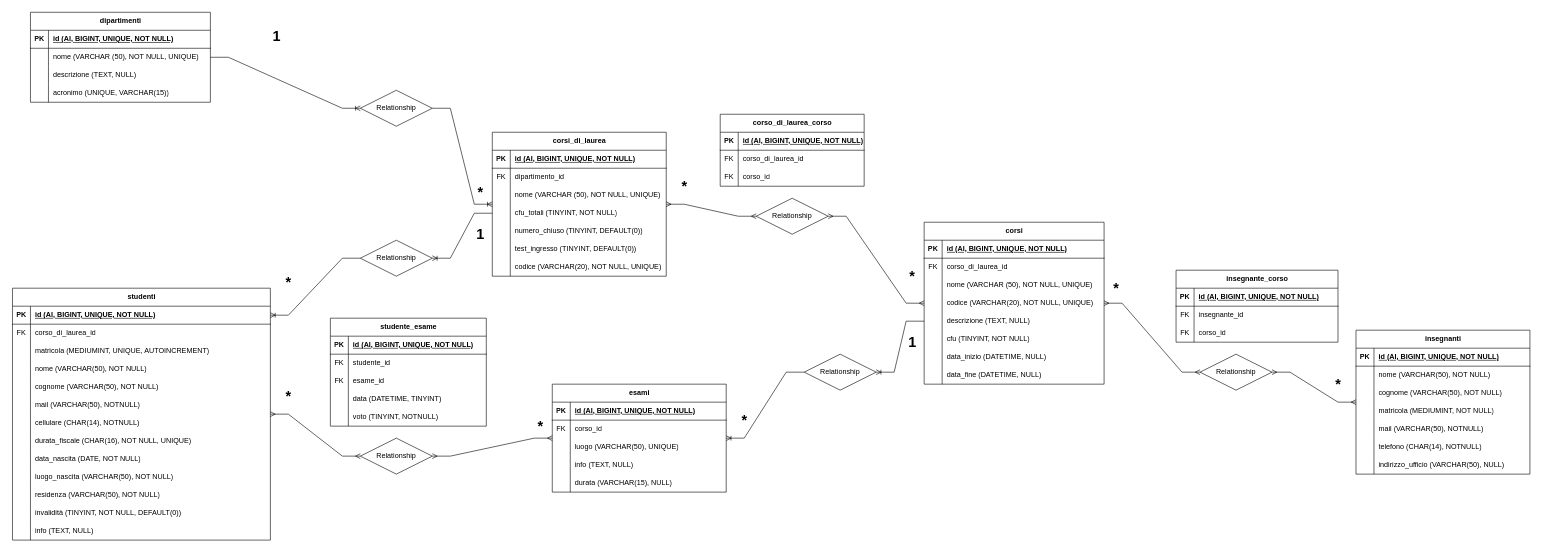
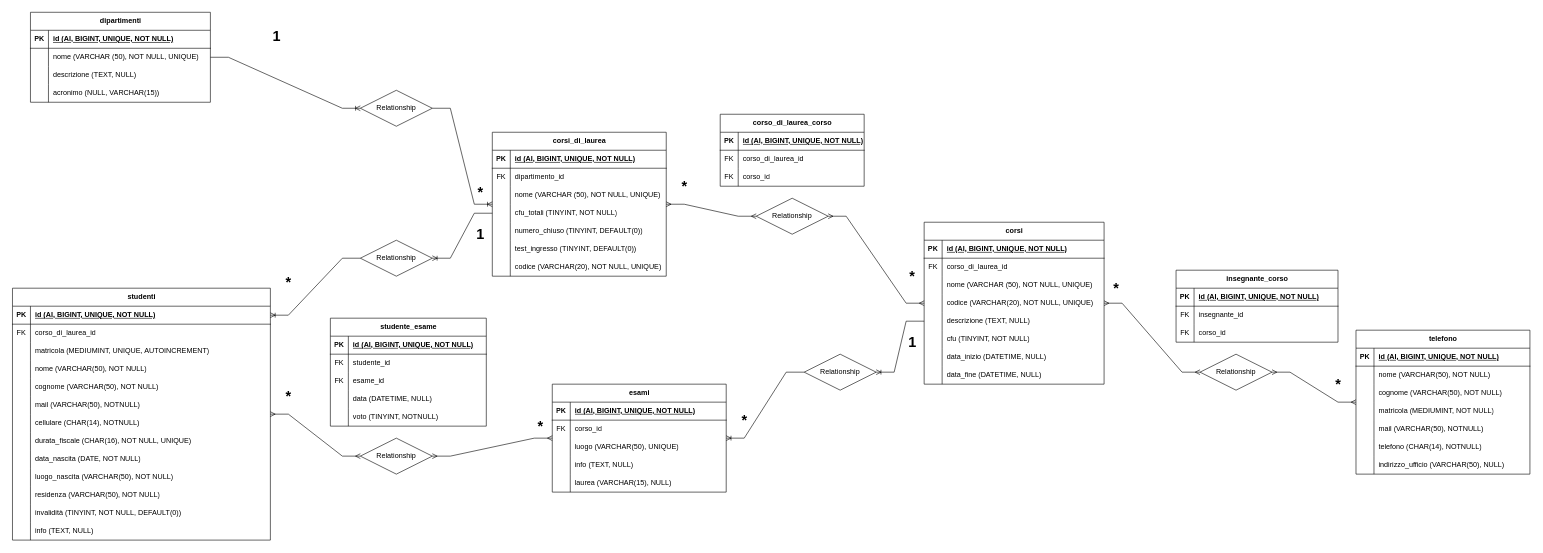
node "acronimo (UNIQUE, VARCHAR(15))": label "acronimo (UNIQUE, VARCHAR(15))" -> "acronimo (NULL, VARCHAR(15))"
node "insegnanti": label "insegnanti" -> "telefono"
node "data (DATETIME, TINYINT)": label "data (DATETIME, TINYINT)" -> "data (DATETIME, NULL)"
node "durata (VARCHAR(15), NULL)": label "durata (VARCHAR(15), NULL)" -> "laurea (VARCHAR(15), NULL)"
